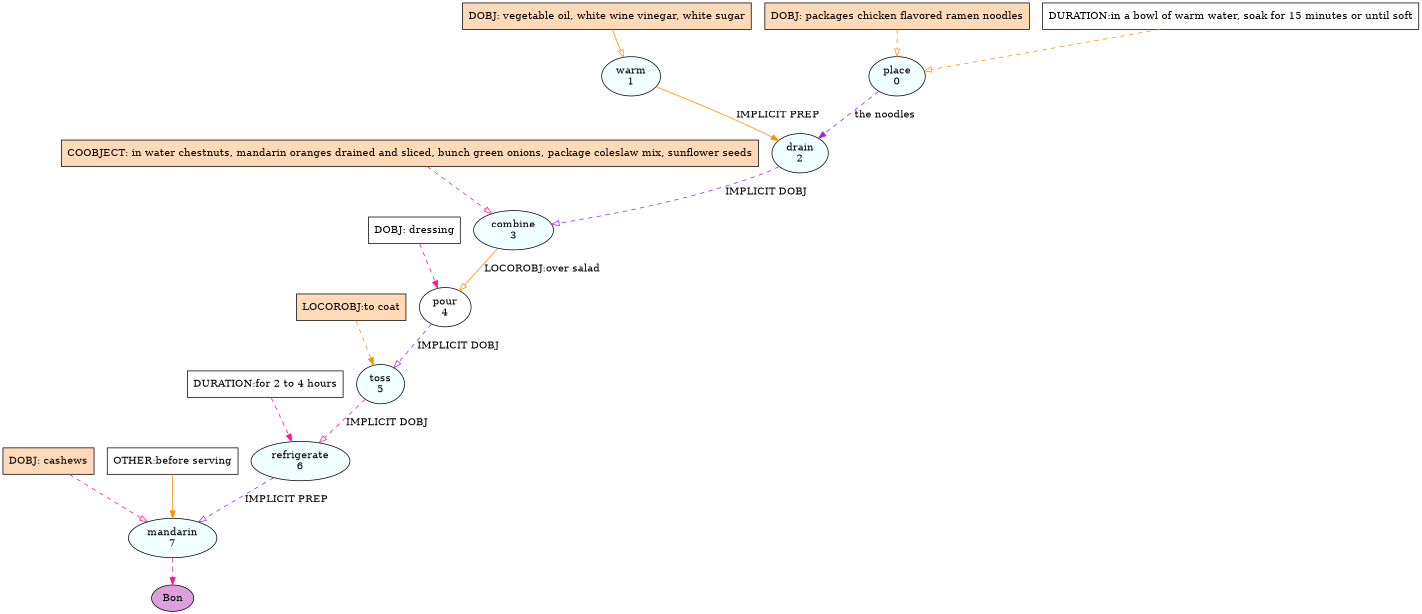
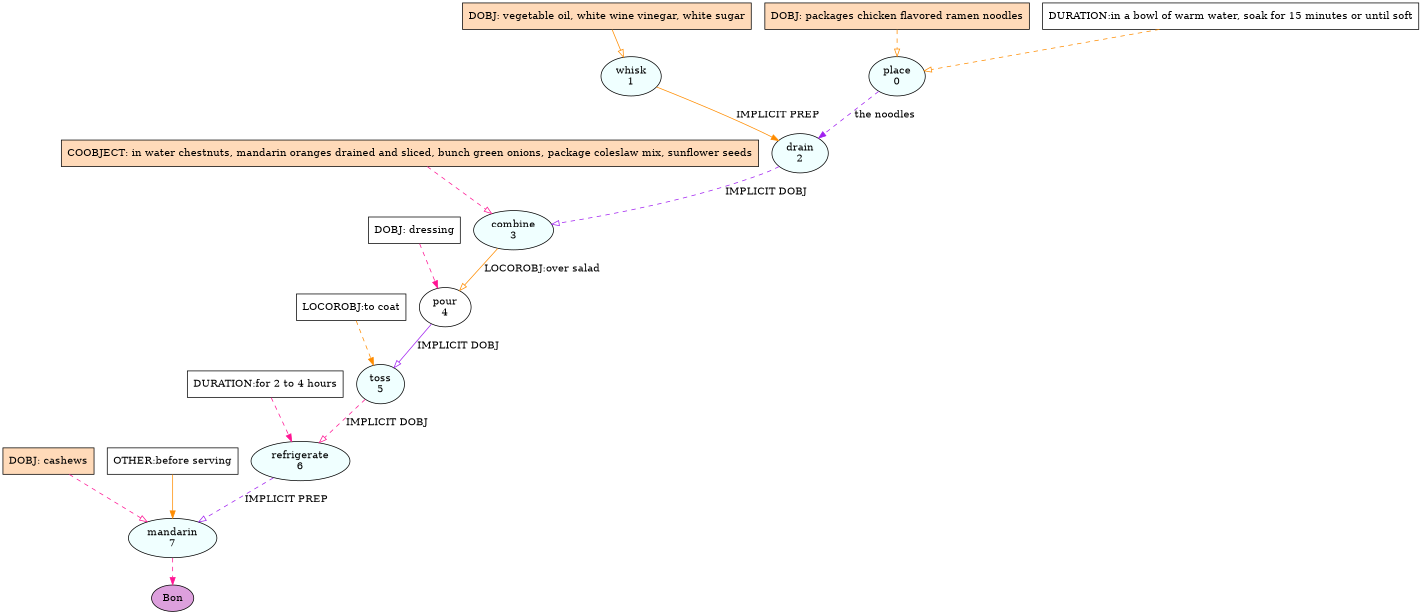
node "warm 1": label "warm 1" -> "whisk 1"
node "LOCOROBJ:to coat": fillcolor peachpuff -> white
edge "pour 4" -> "toss 5": style dashed -> solid
